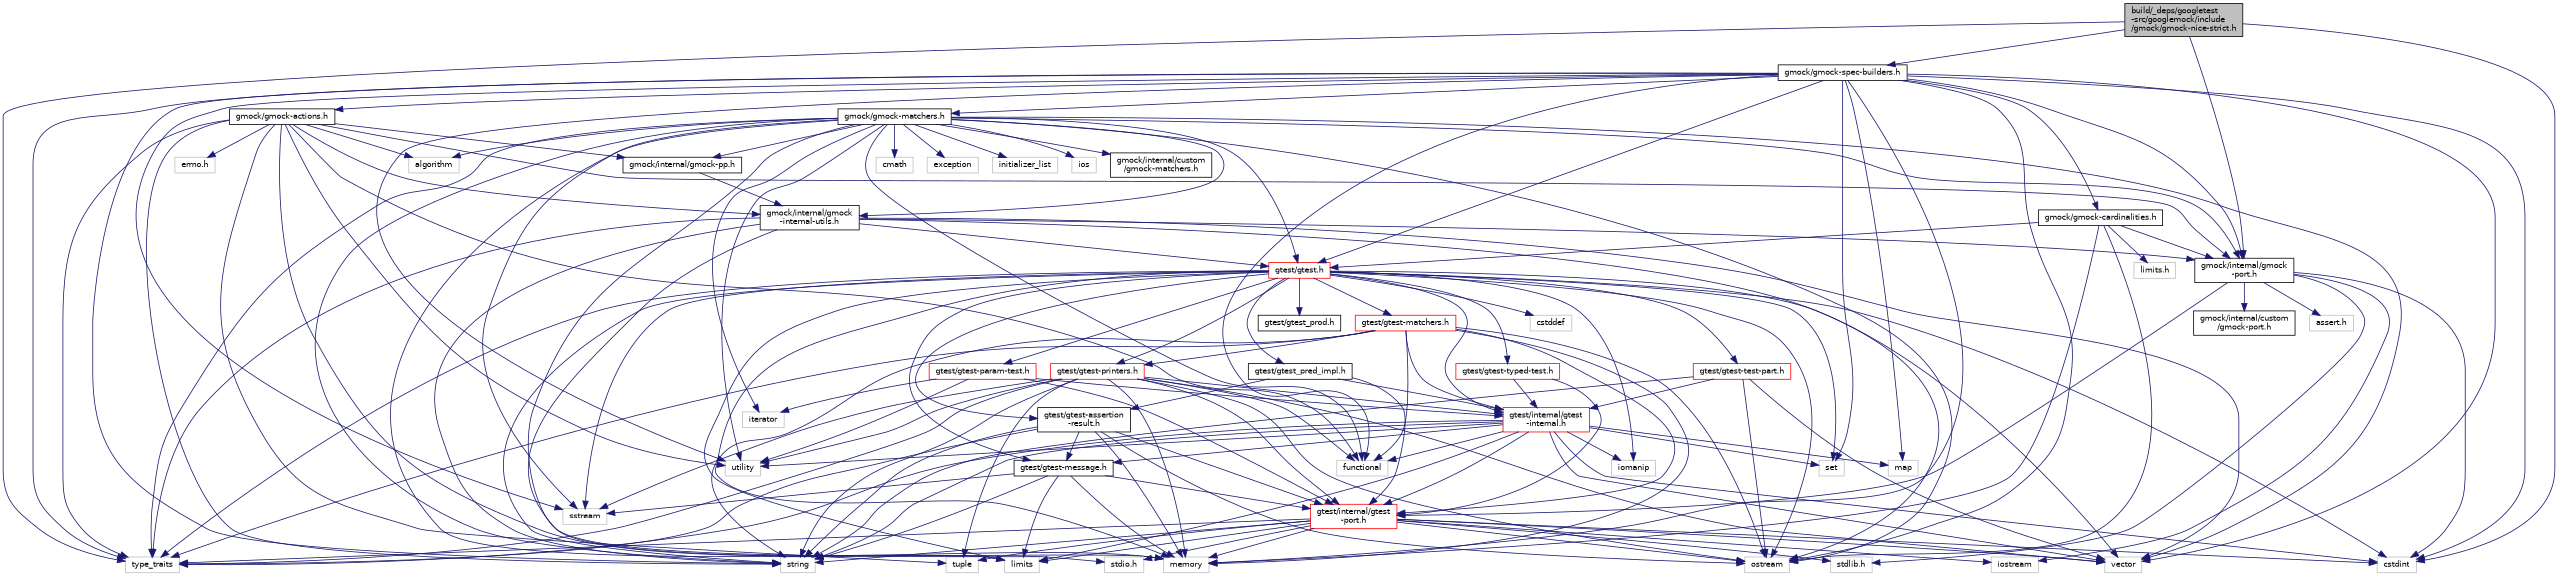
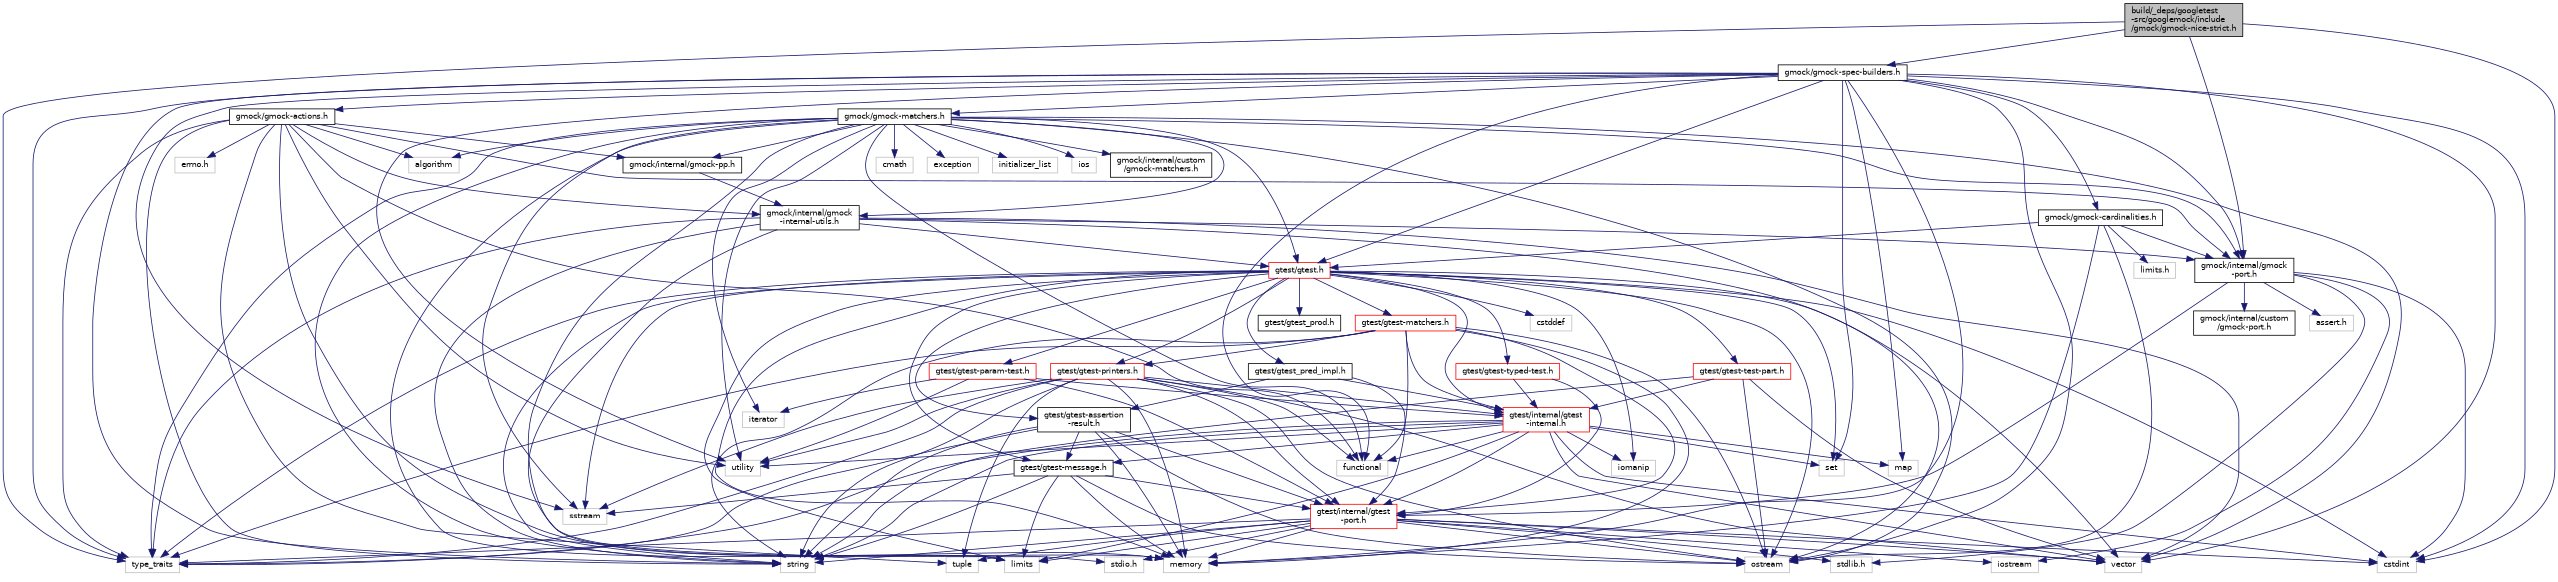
edge "gtest/gtest-message.h" -> "ostream": added
